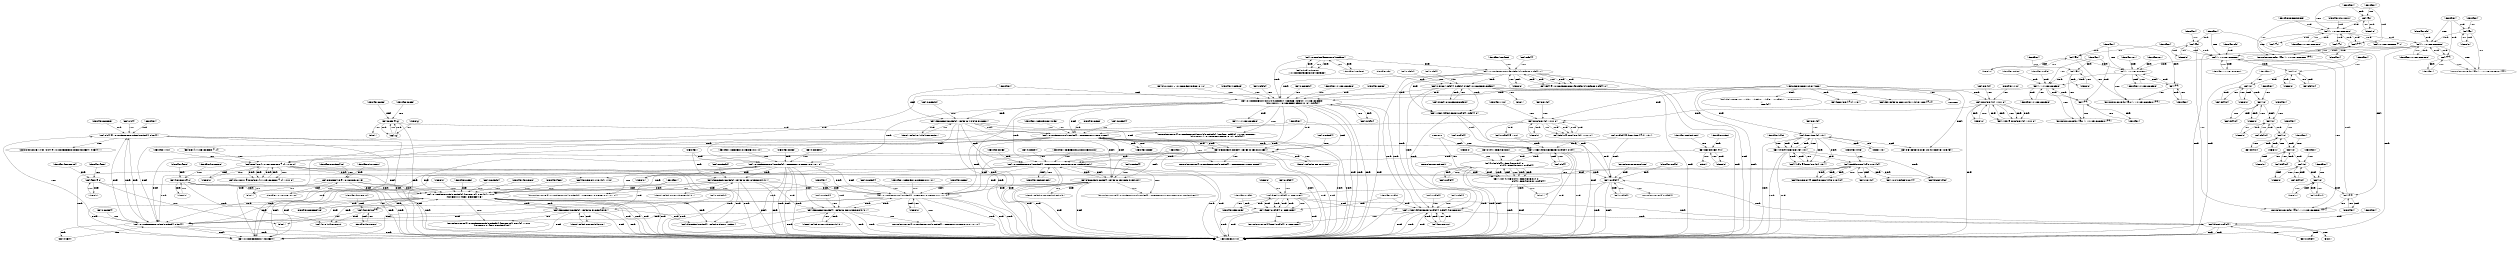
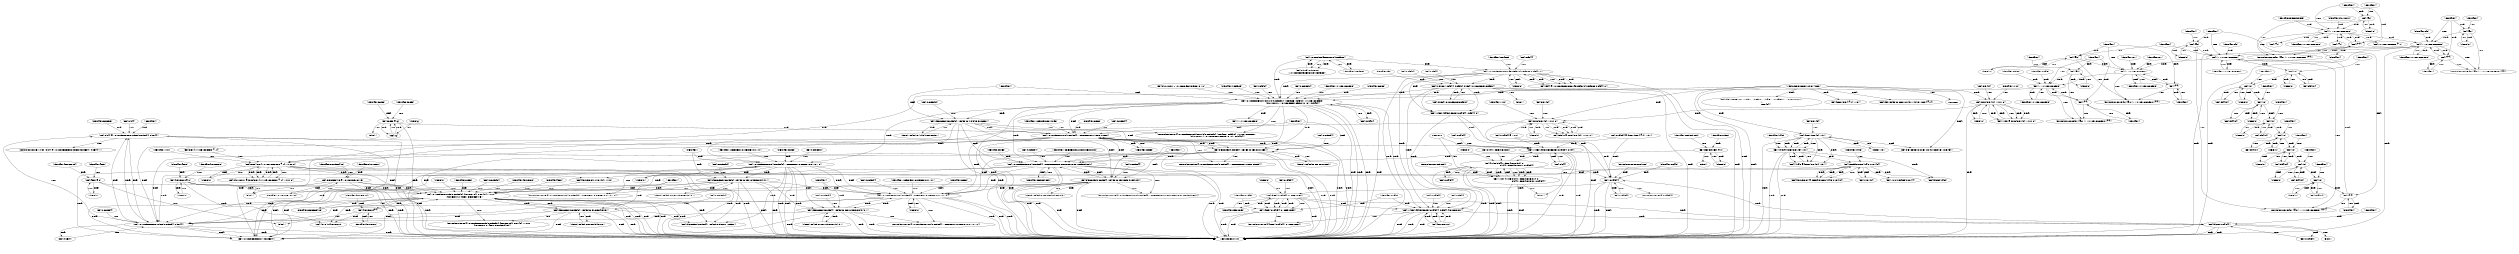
edge "(Call,strtol(argv[2], NULL, 0))" -> "(Call,outfile[i] = NULL)": reversed
edge "(Call,&raw[0])" -> "(Call,read_frame_p(infile, &raw[0]))": label "AST: " -> "DDG: "
node "(Call,frame_img++)": label "(Call,frame_img++)" -> "(Call,frame_cnt++)"
